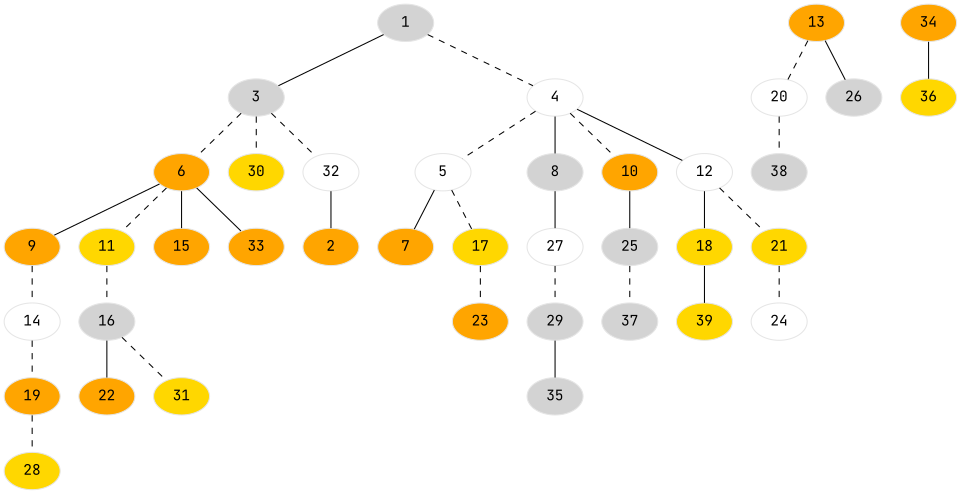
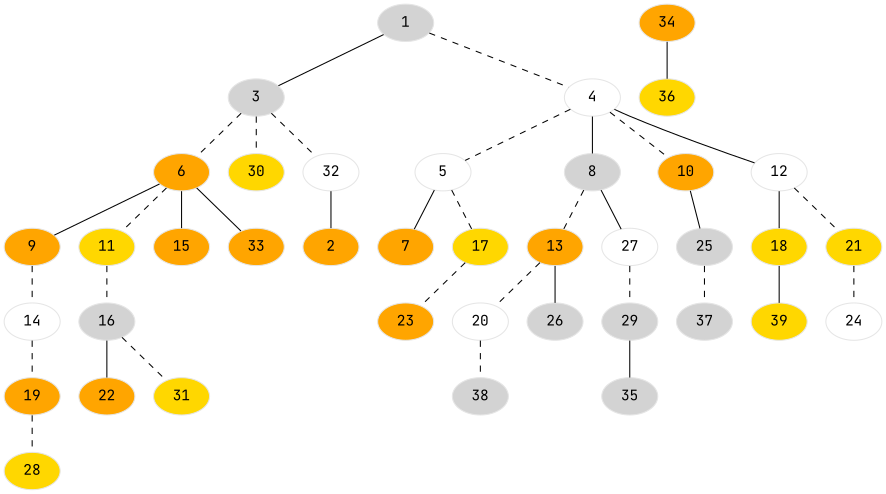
edge "8" -- "13": added
